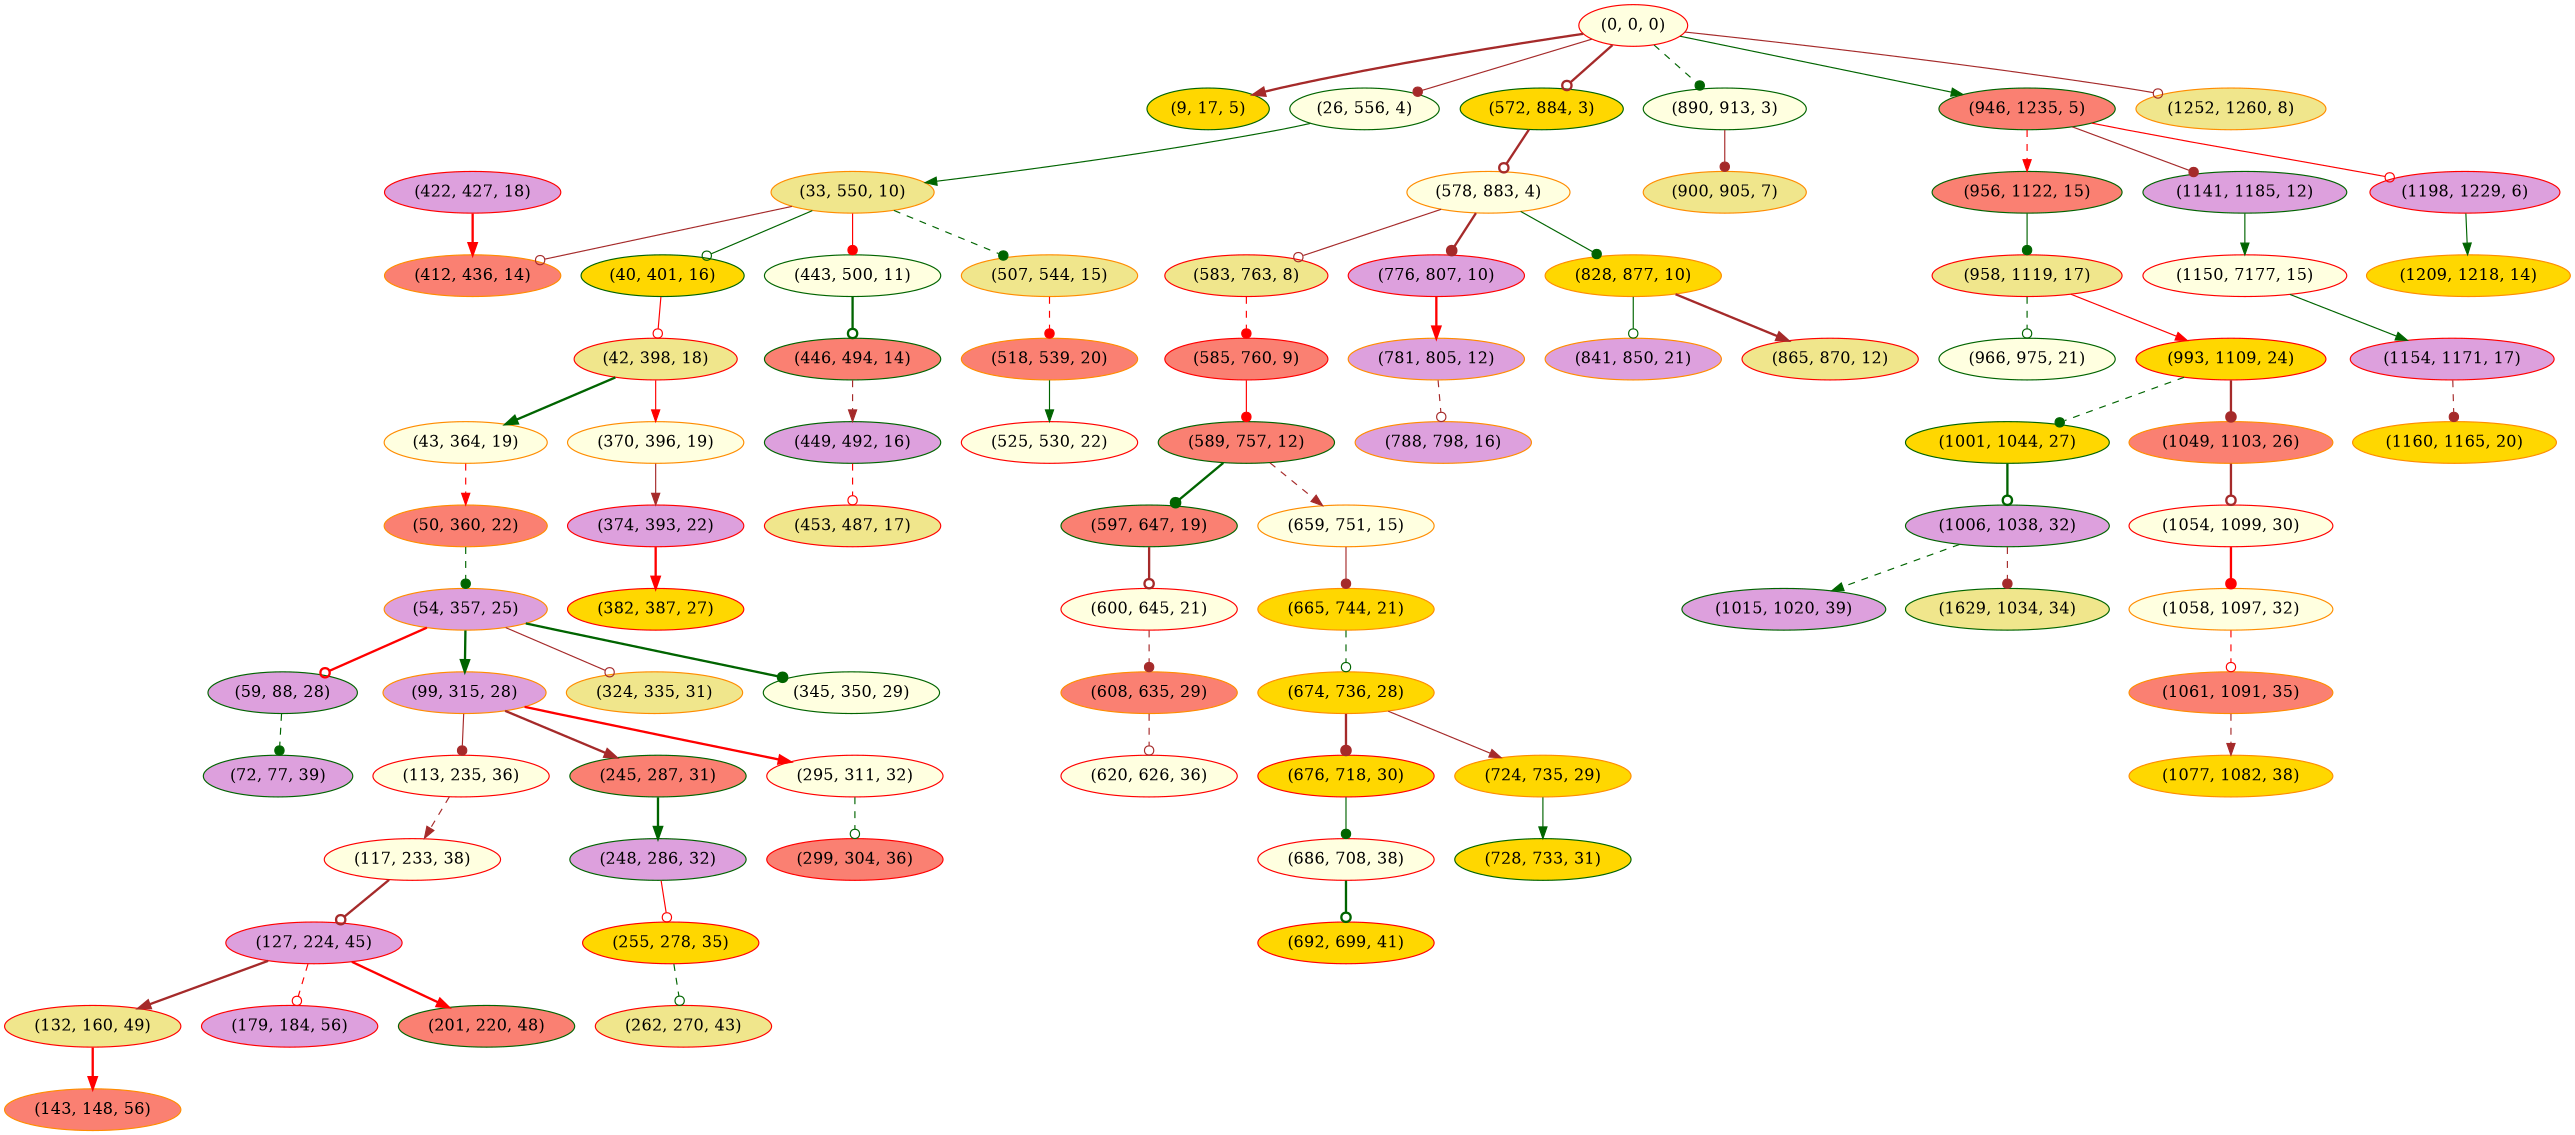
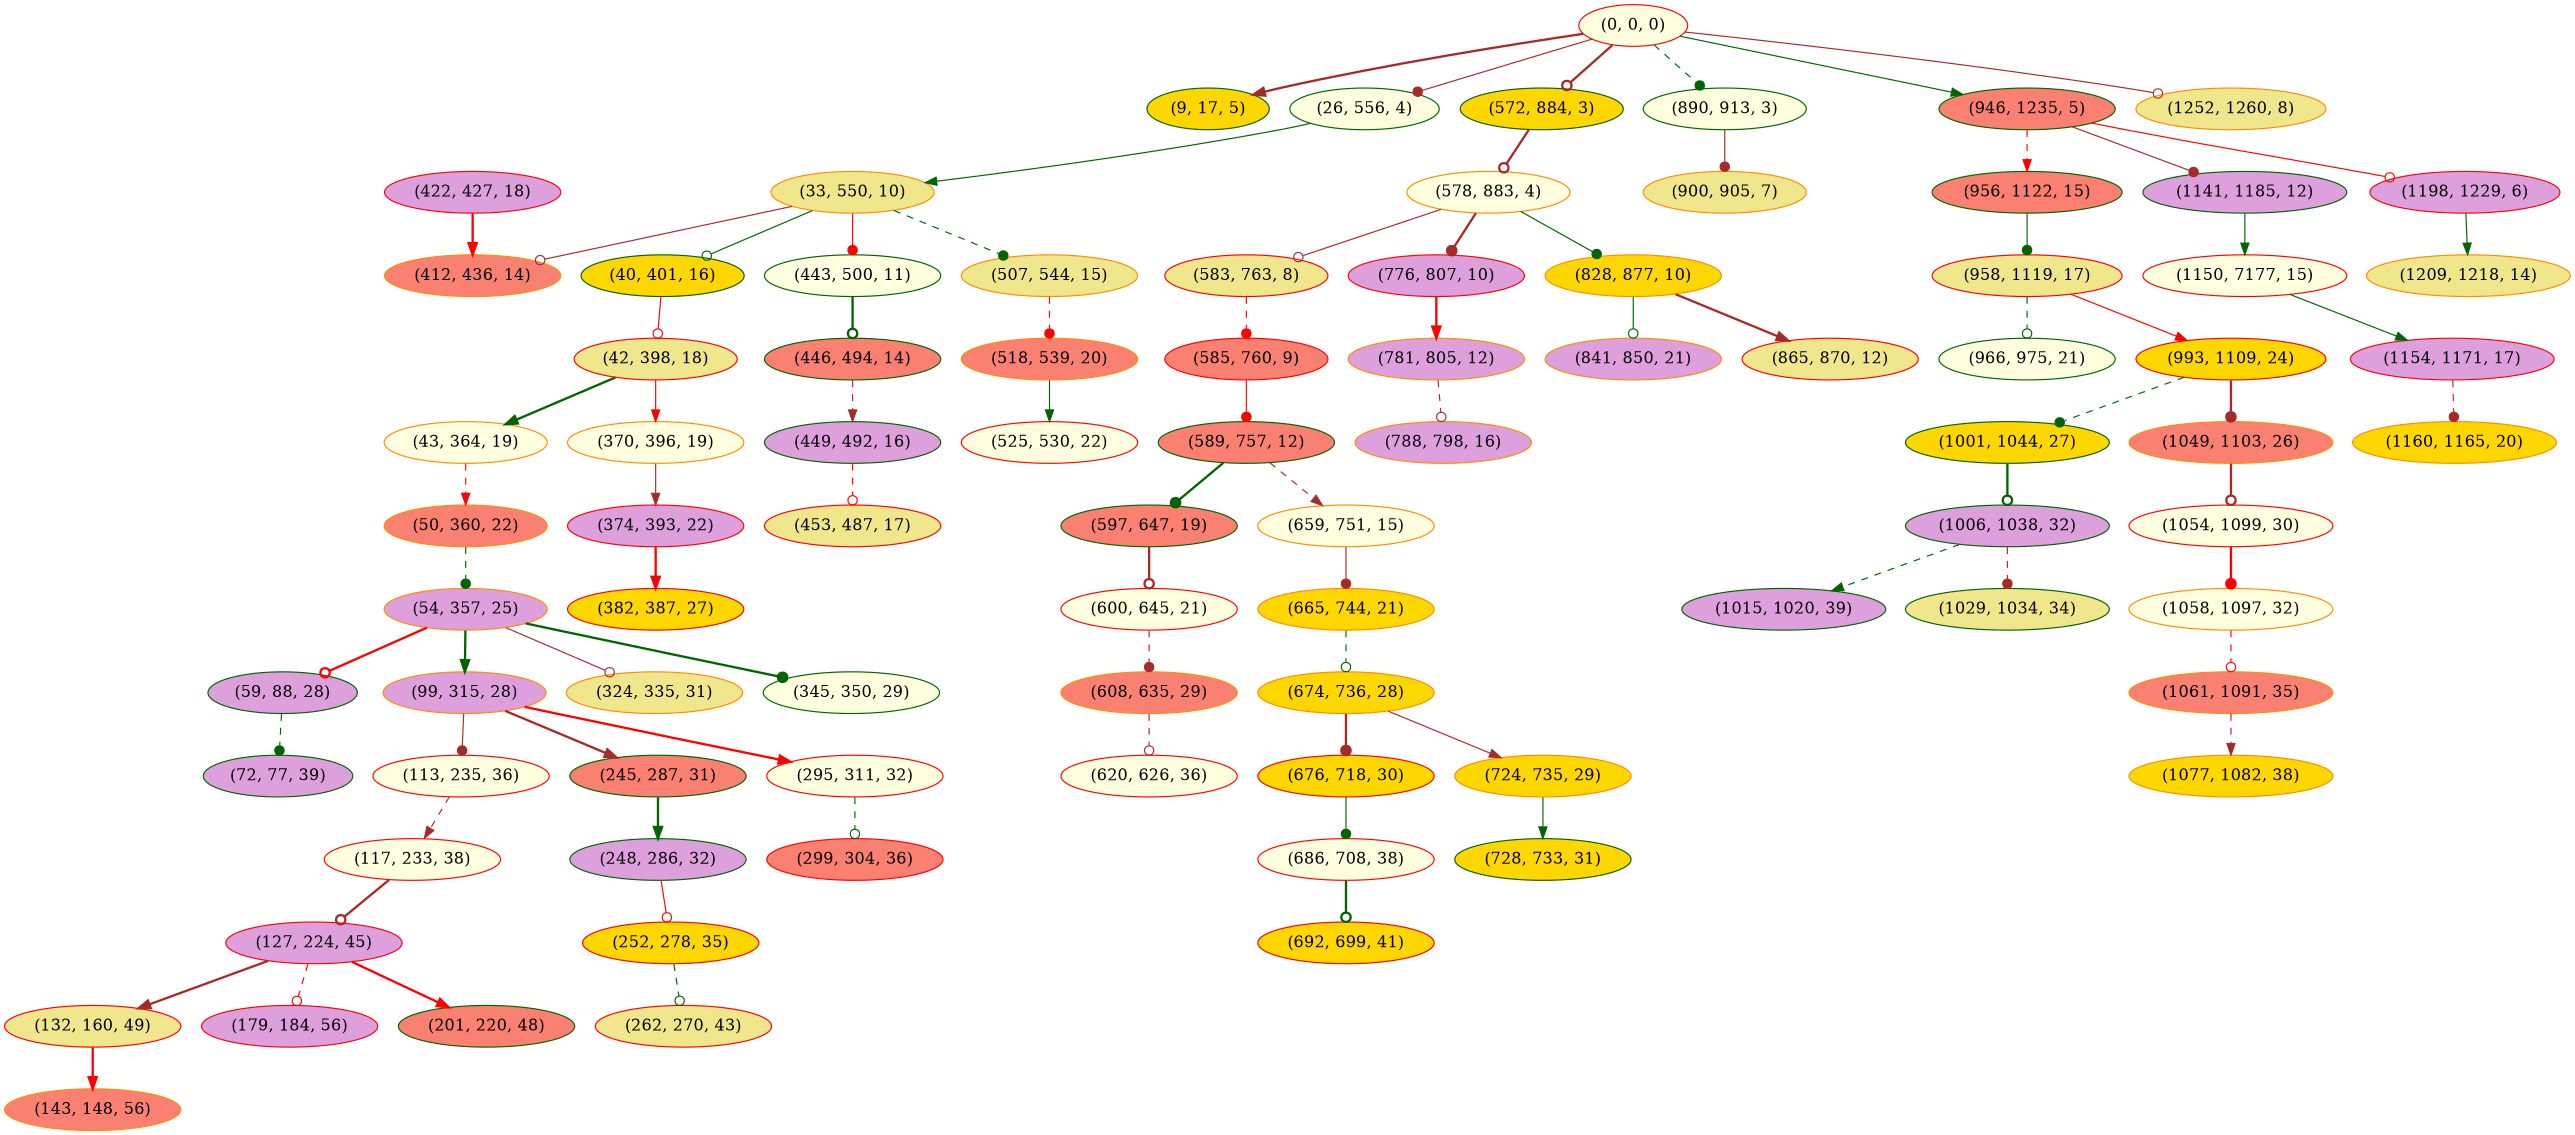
node "(1209, 1218, 14)": fillcolor gold -> khaki
node "(1629, 1034, 34)": label "(1629, 1034, 34)" -> "(1029, 1034, 34)"
node "(255, 278, 35)": label "(255, 278, 35)" -> "(252, 278, 35)"
